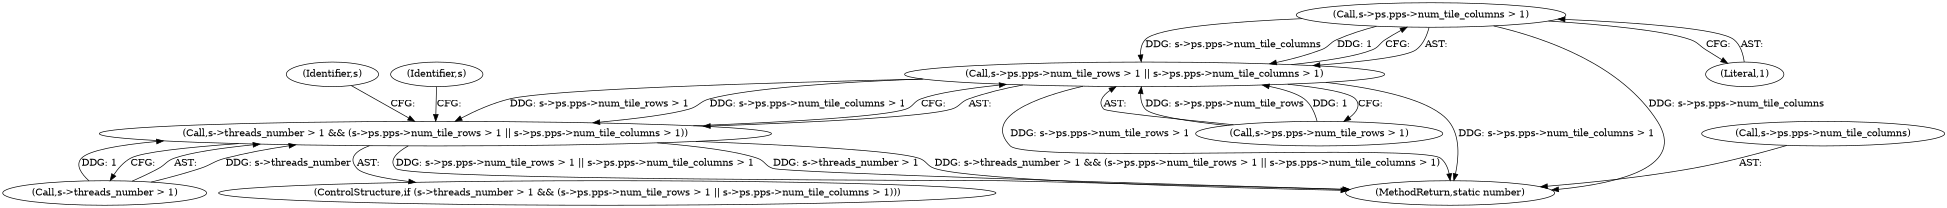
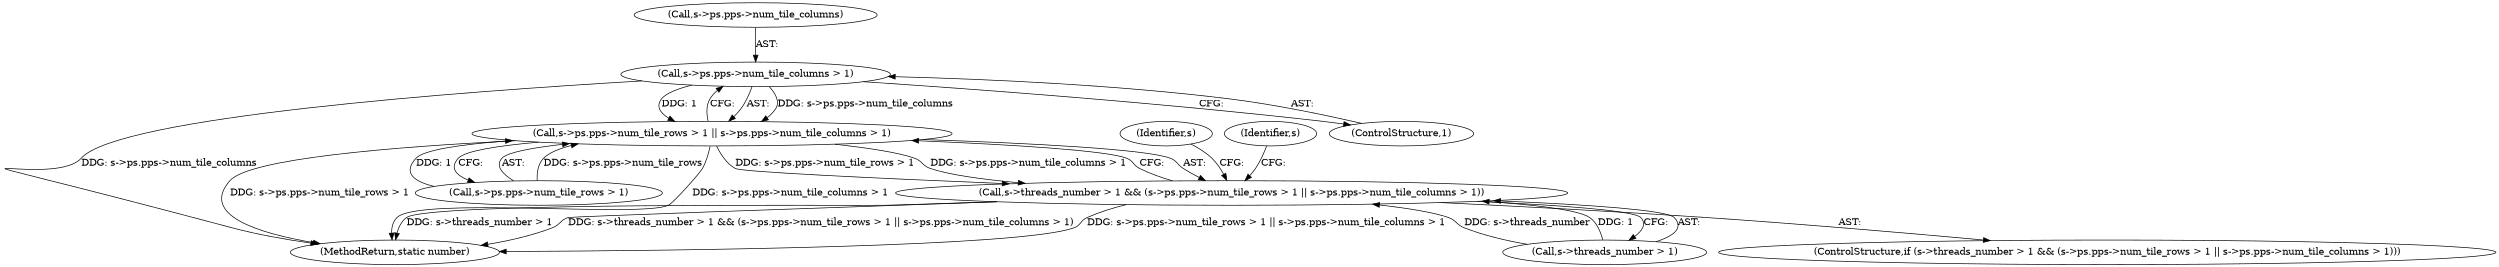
node "(Literal,1)": label "(Literal,1)" -> "(ControlStructure,1)"
edge "(Call,s->ps.pps->num_tile_columns)" -> "(MethodReturn,static number)": now "(Call,s->ps.pps->num_tile_columns)" -> "(Call,s->ps.pps->num_tile_columns > 1)"
